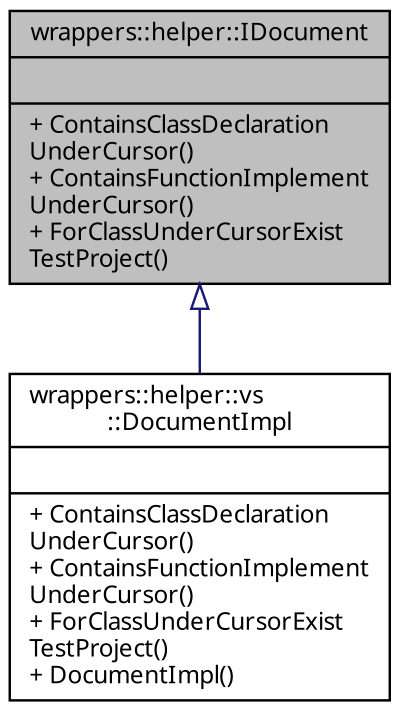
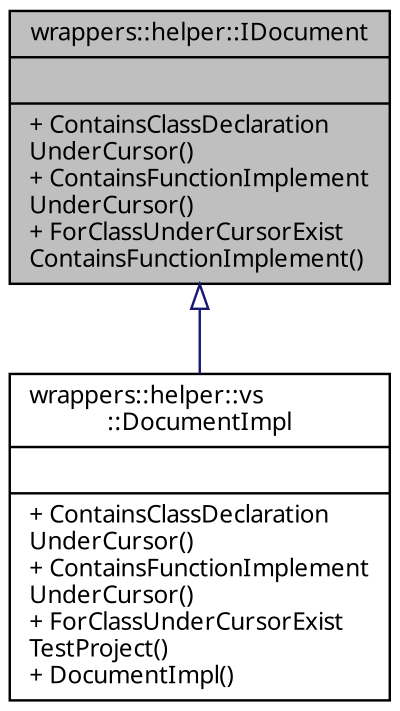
node "wrappers::helper::IDocument": text "TestProject()" -> "ContainsFunctionImplement()"
